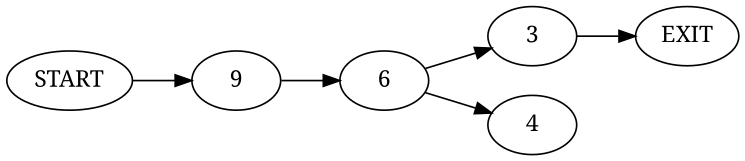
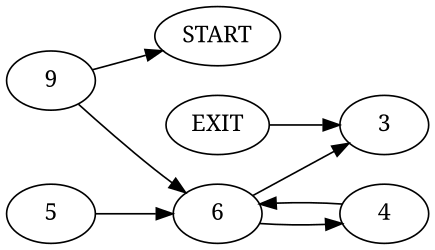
edge "3" -> "EXIT": reversed
edge "START" -> "9": reversed
edge "4" -> "6": added
node "5": added
